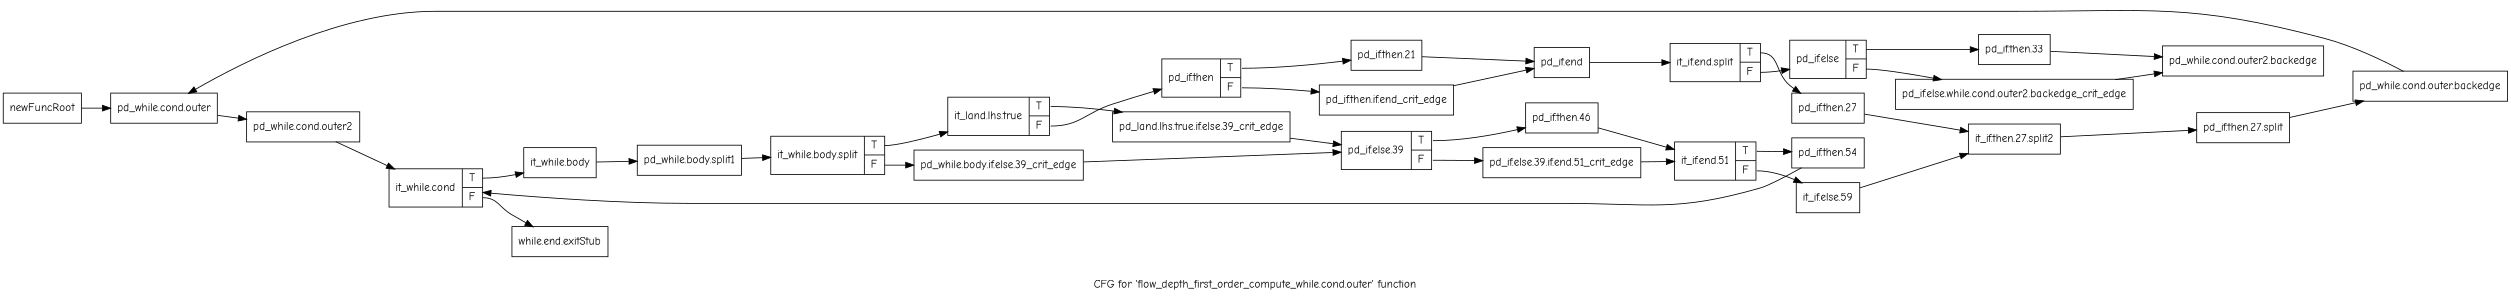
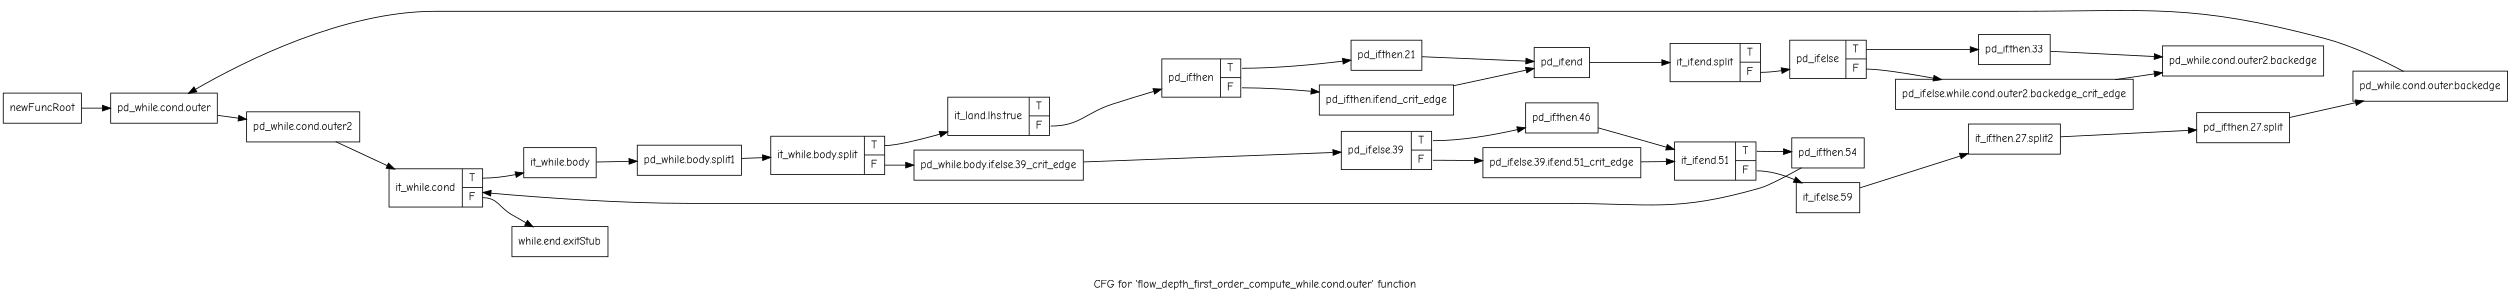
node "pd_if.then.27": removed
node "pd_land.lhs.true.if.else.39_crit_edge": removed
